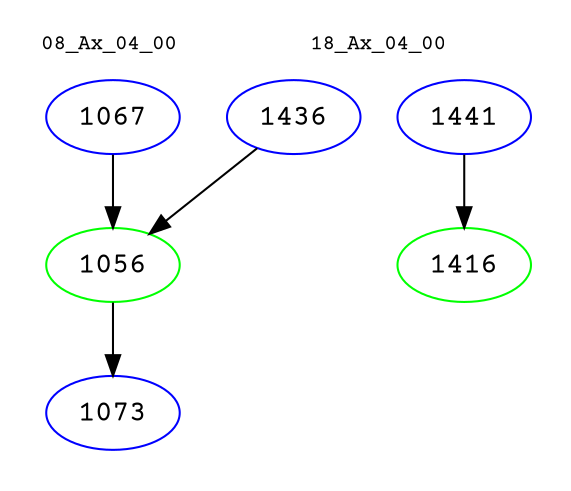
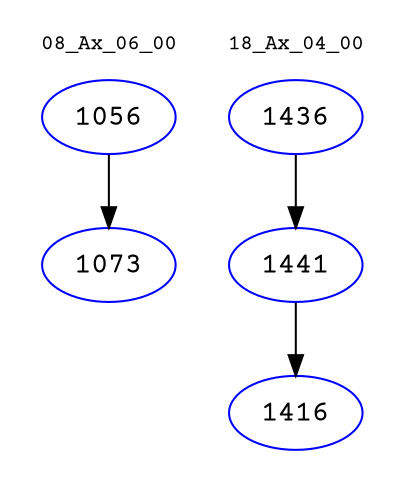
cluster "08_Ax_04_00": label "08_Ax_04_00" -> "08_Ax_06_00"
node "1067": removed
edge "1436" -> "1056": now "1436" -> "1441"
node "1056": color green -> blue
node "1416": color green -> blue
